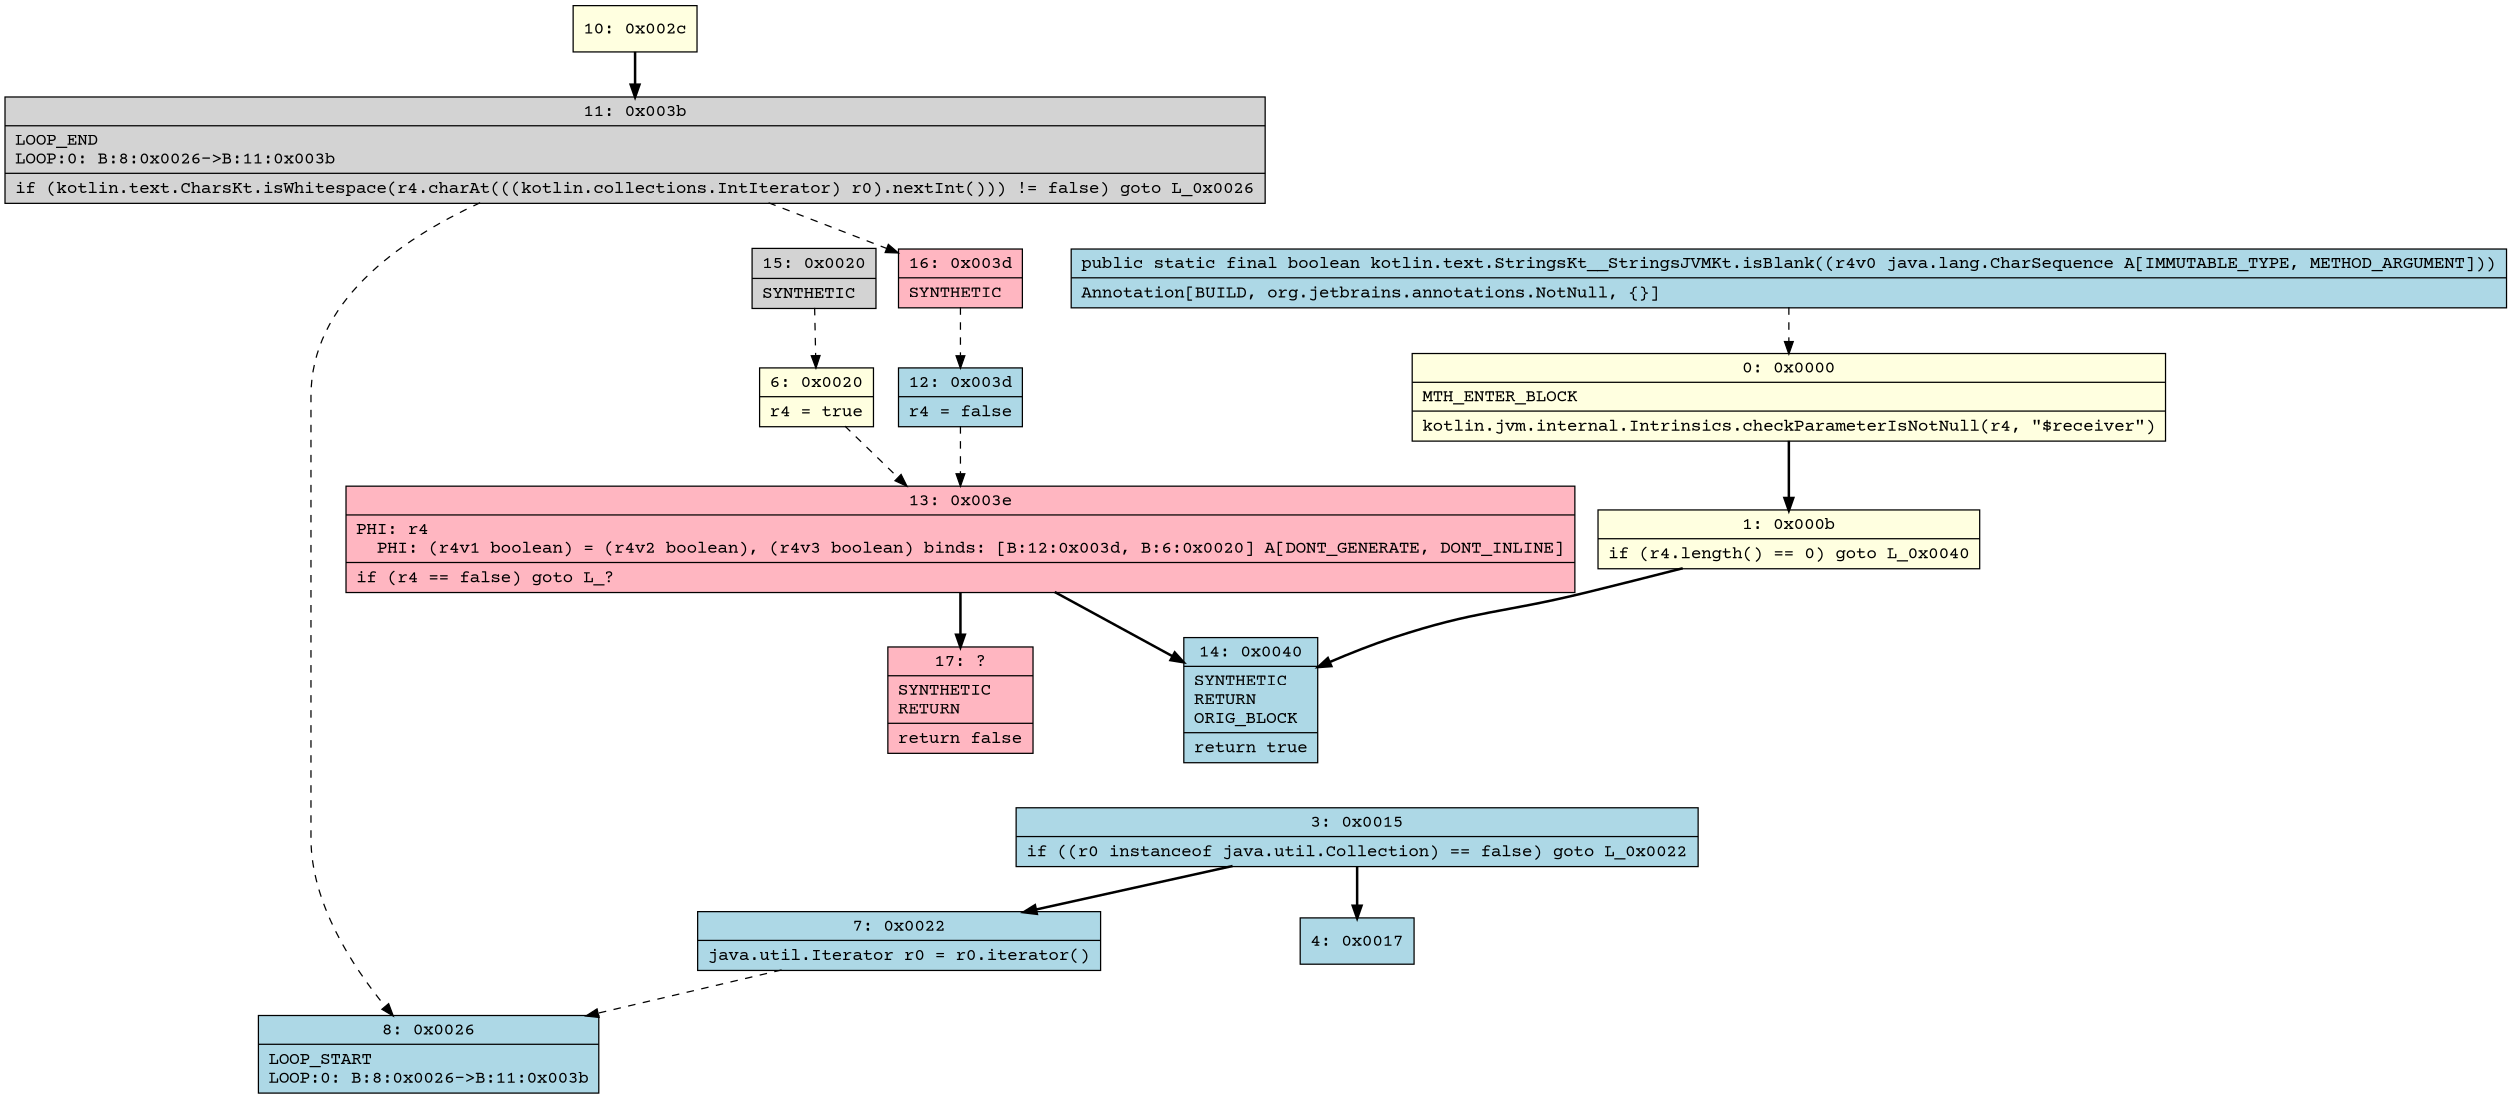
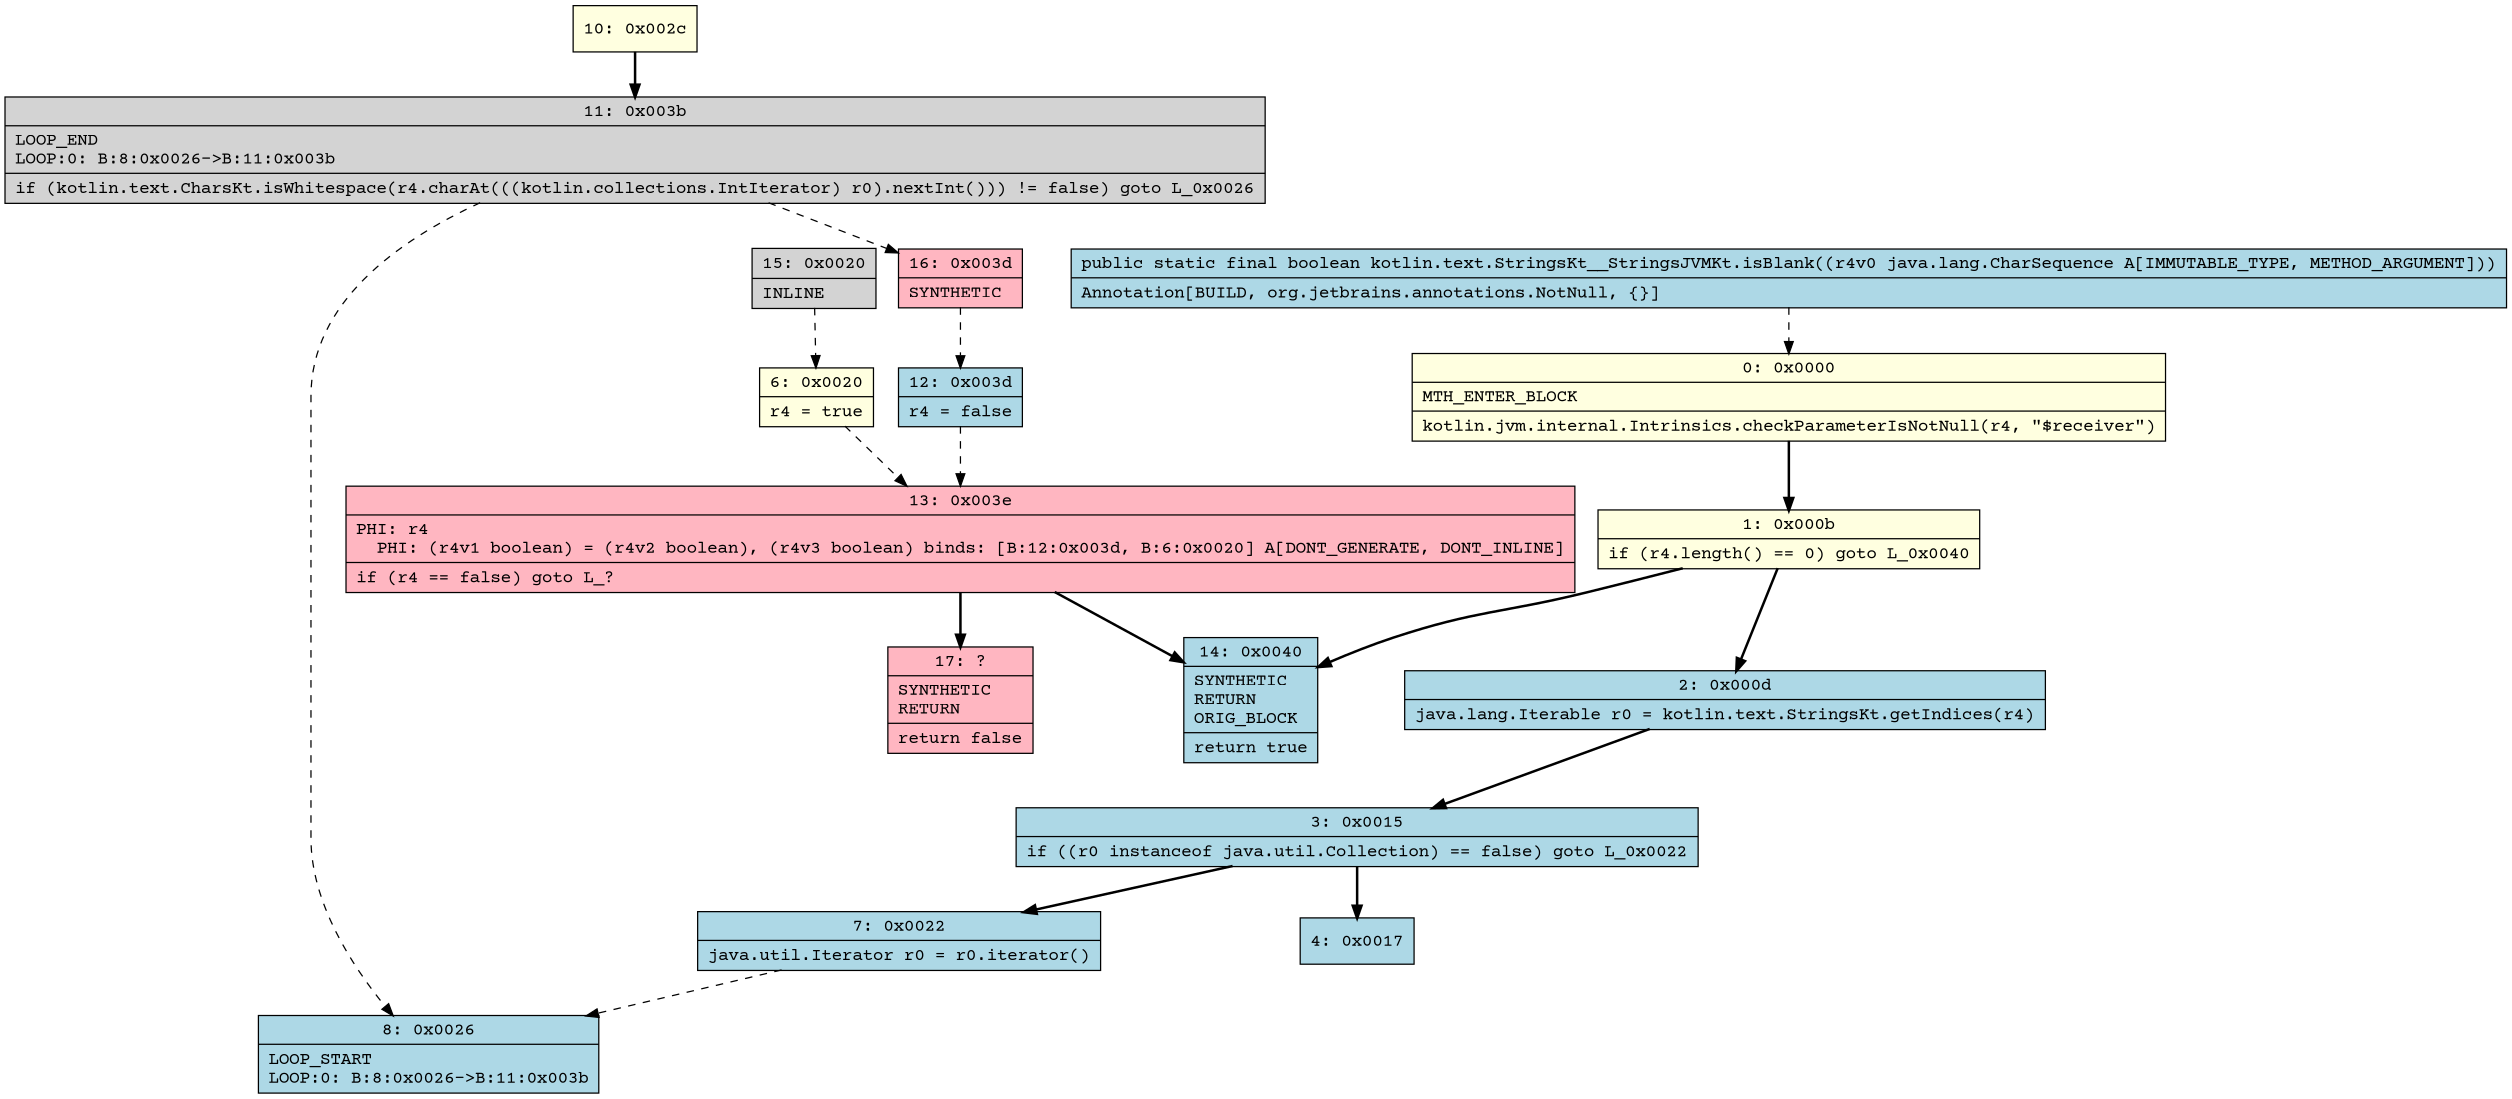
node "15: 0x0020": text "SYNTHETIC" -> "INLINE"
node "2: 0x000d": added
